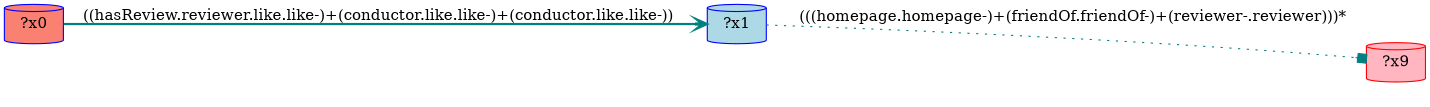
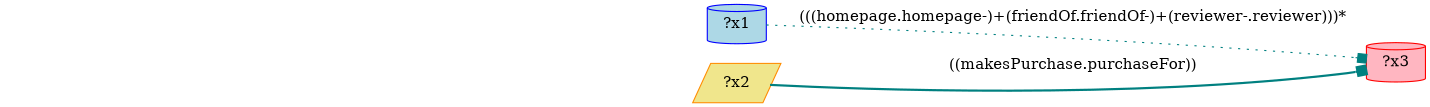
node "?x0": removed
node "?x9": label "?x9" -> "?x3"
node "?x2": added
